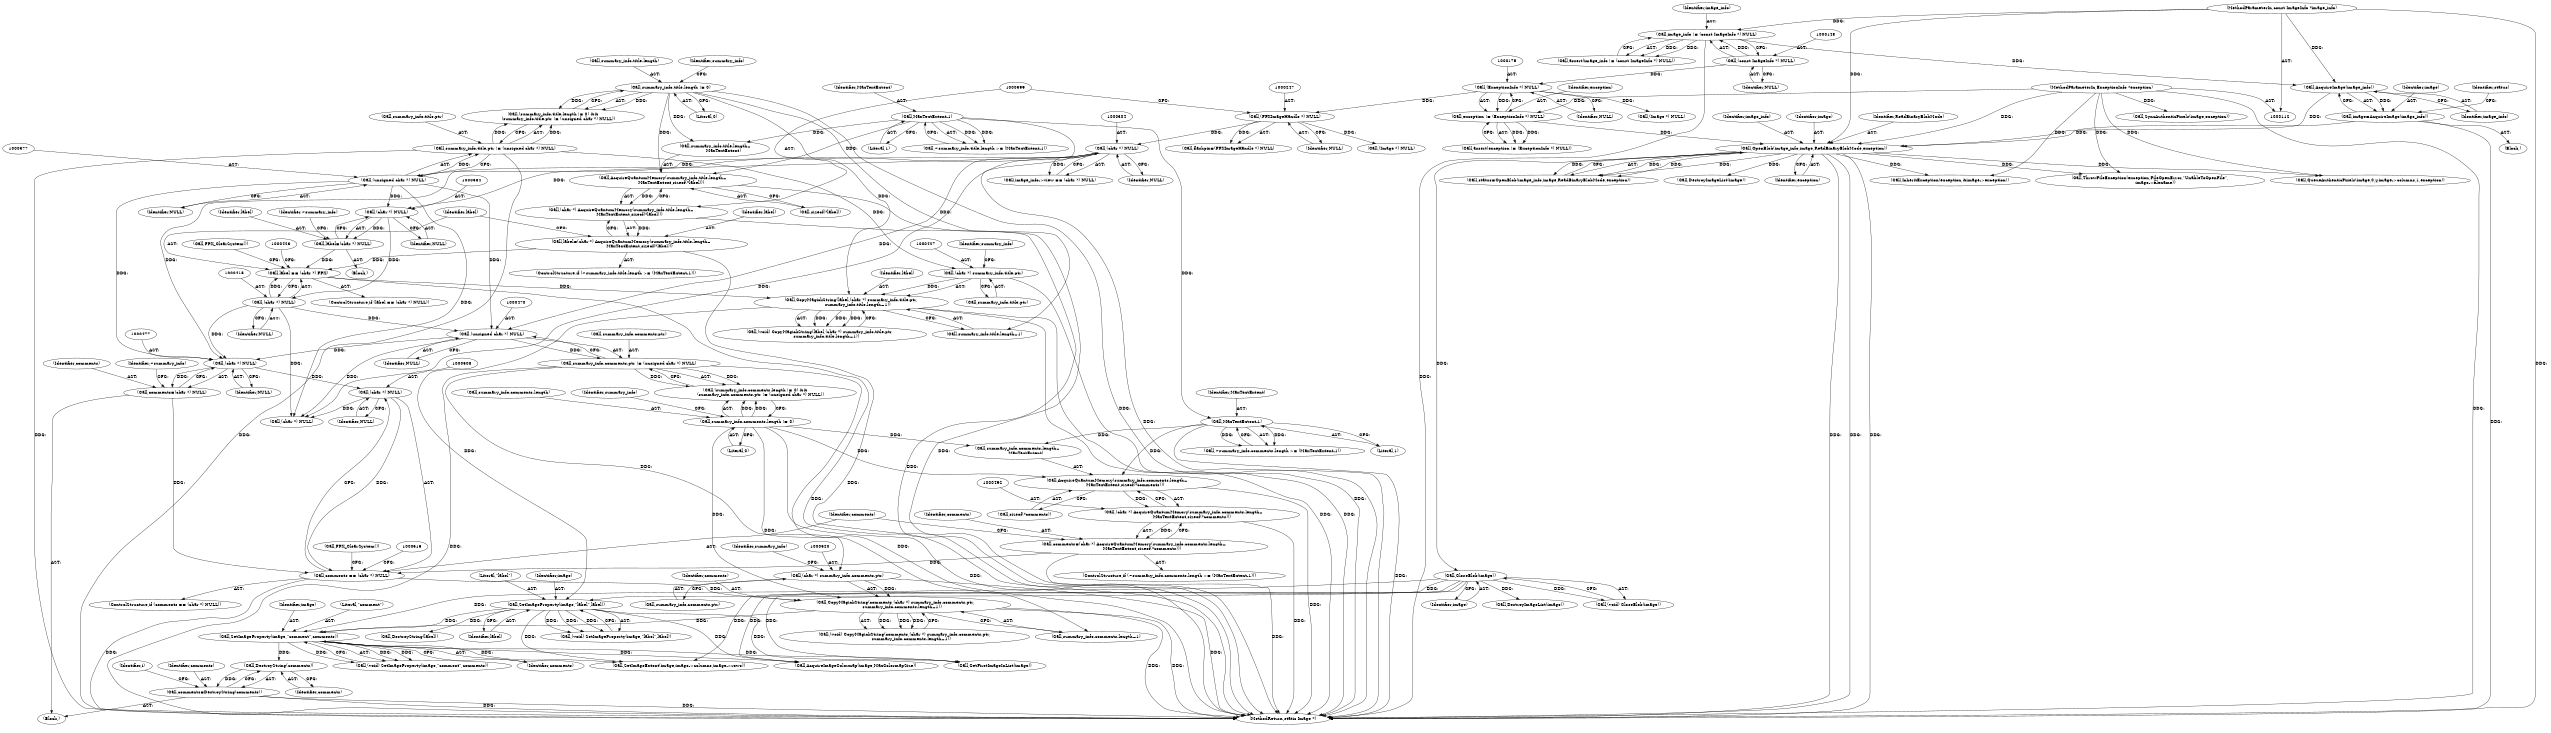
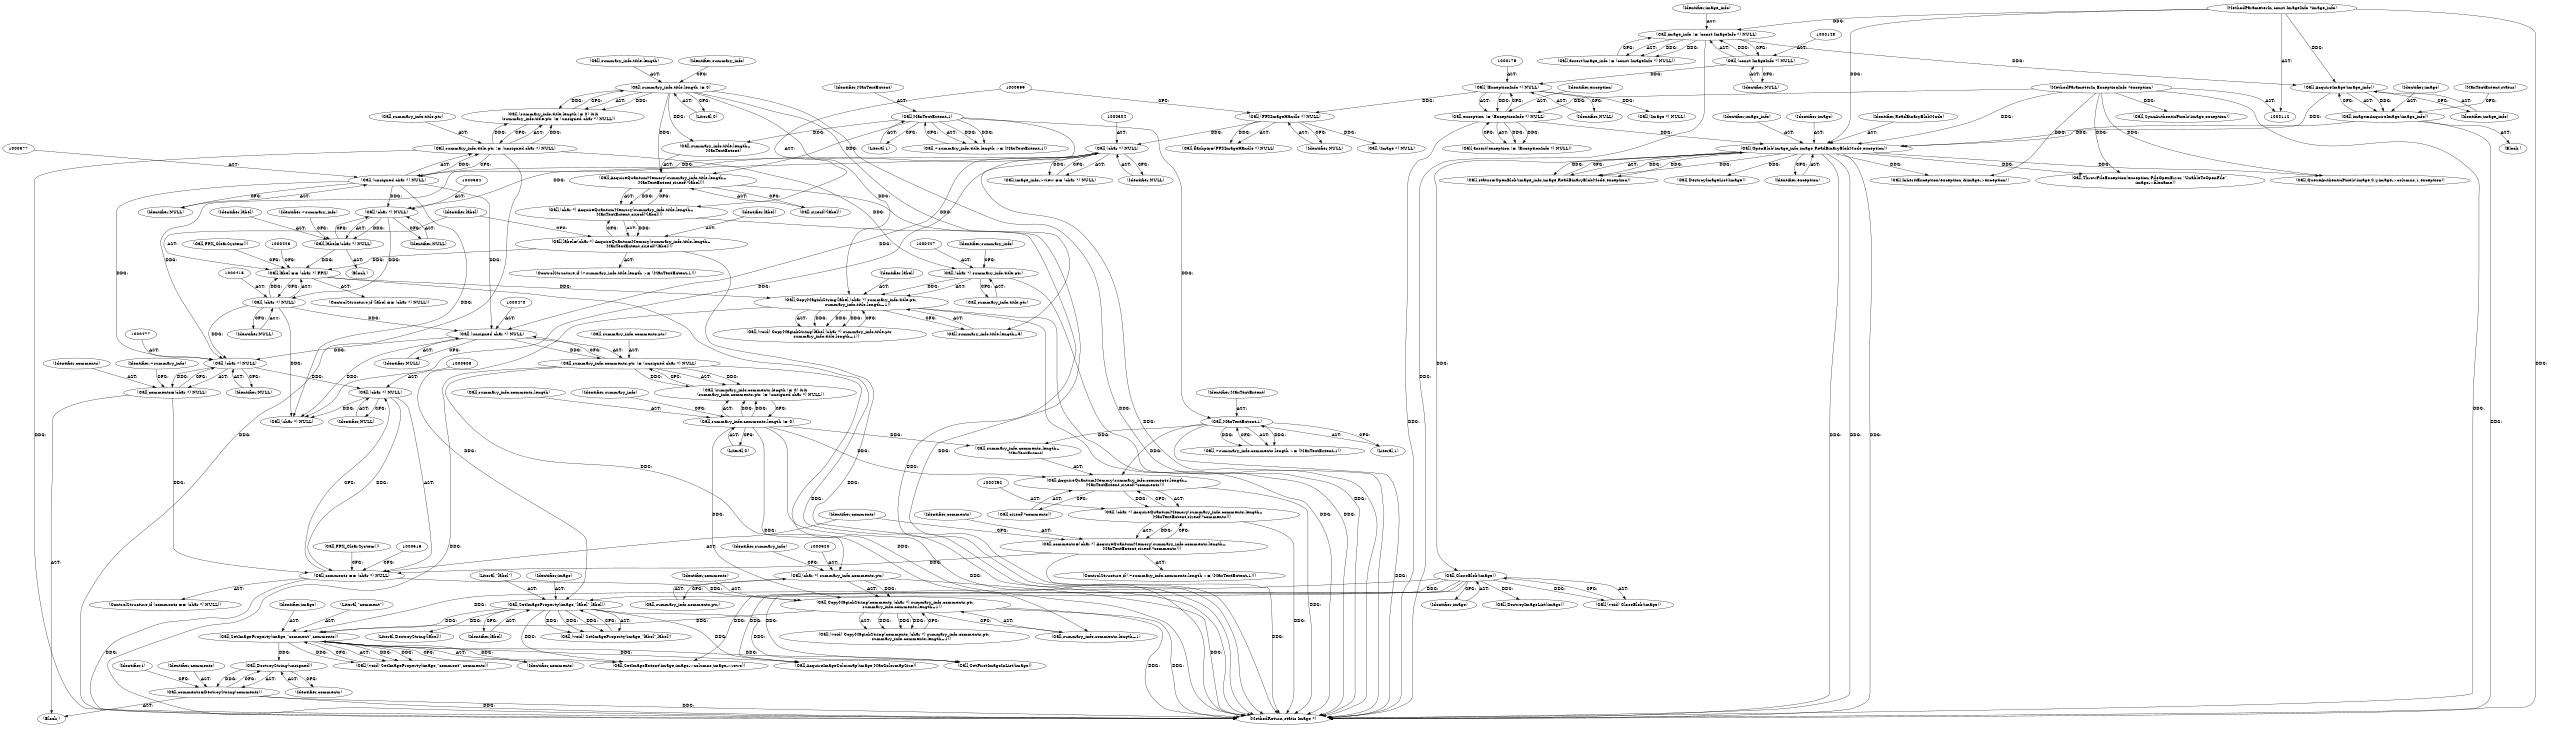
node "1000247": removed
node "(Identifier,status)": label "(Identifier,status)" -> "(MaxTextExtent,status)"
node "(Call,summary_info.title.length+1)": label "(Call,summary_info.title.length+1)" -> "(Call,summary_info.title.length+5)"
edge "(Call,exception != (ExceptionInfo *) NULL)" -> "(MethodReturn,static Image *)": added, label "DDG:"
node "(Call,DestroyString(label))": label "(Call,DestroyString(label))" -> "(Literal,DestroyString(label))"
node "(Call,DestroyString(comments))": label "(Call,DestroyString(comments))" -> "(Call,DestroyString(unsigned))"
